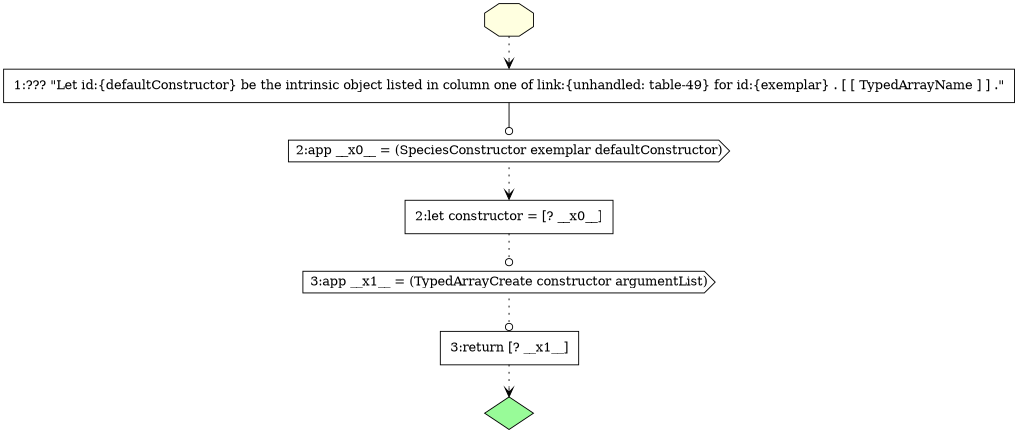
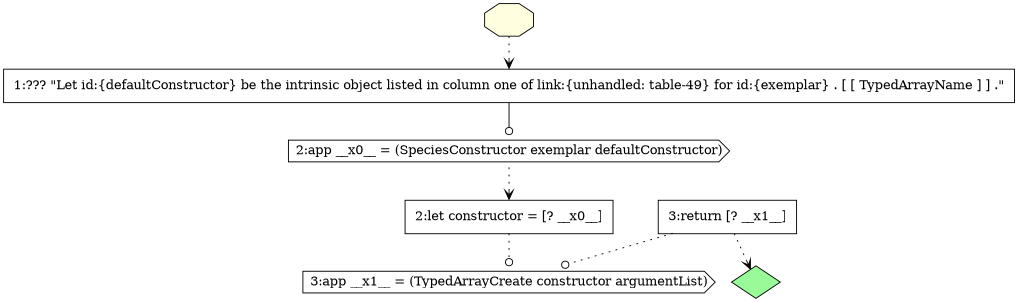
edge "3:app __x1__ = (TypedArrayCreate constructor argumentList)" -> "3:return [? __x1__]": reversed
